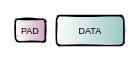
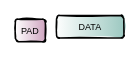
node "DATA": size 68x30 -> 68x23
